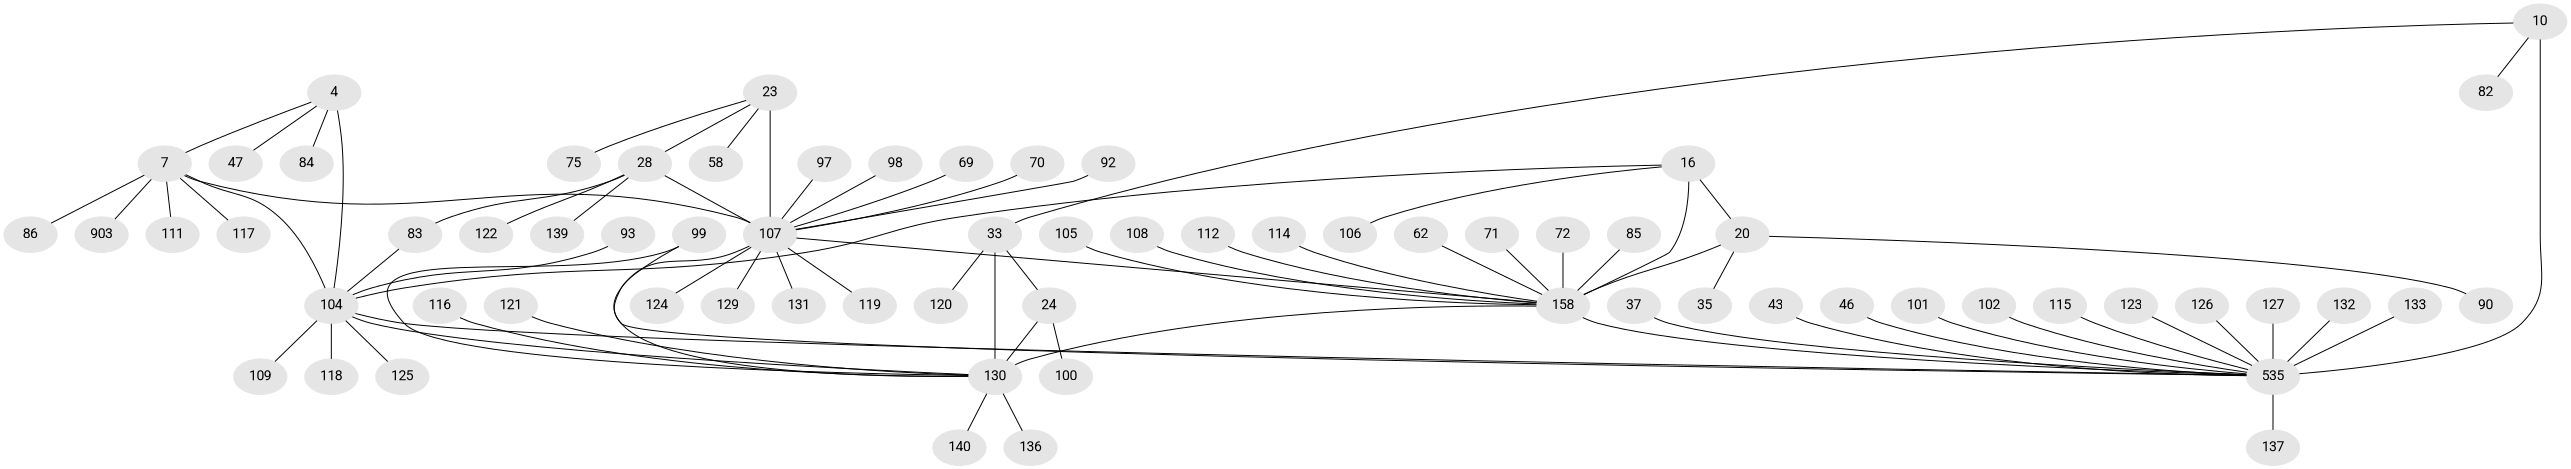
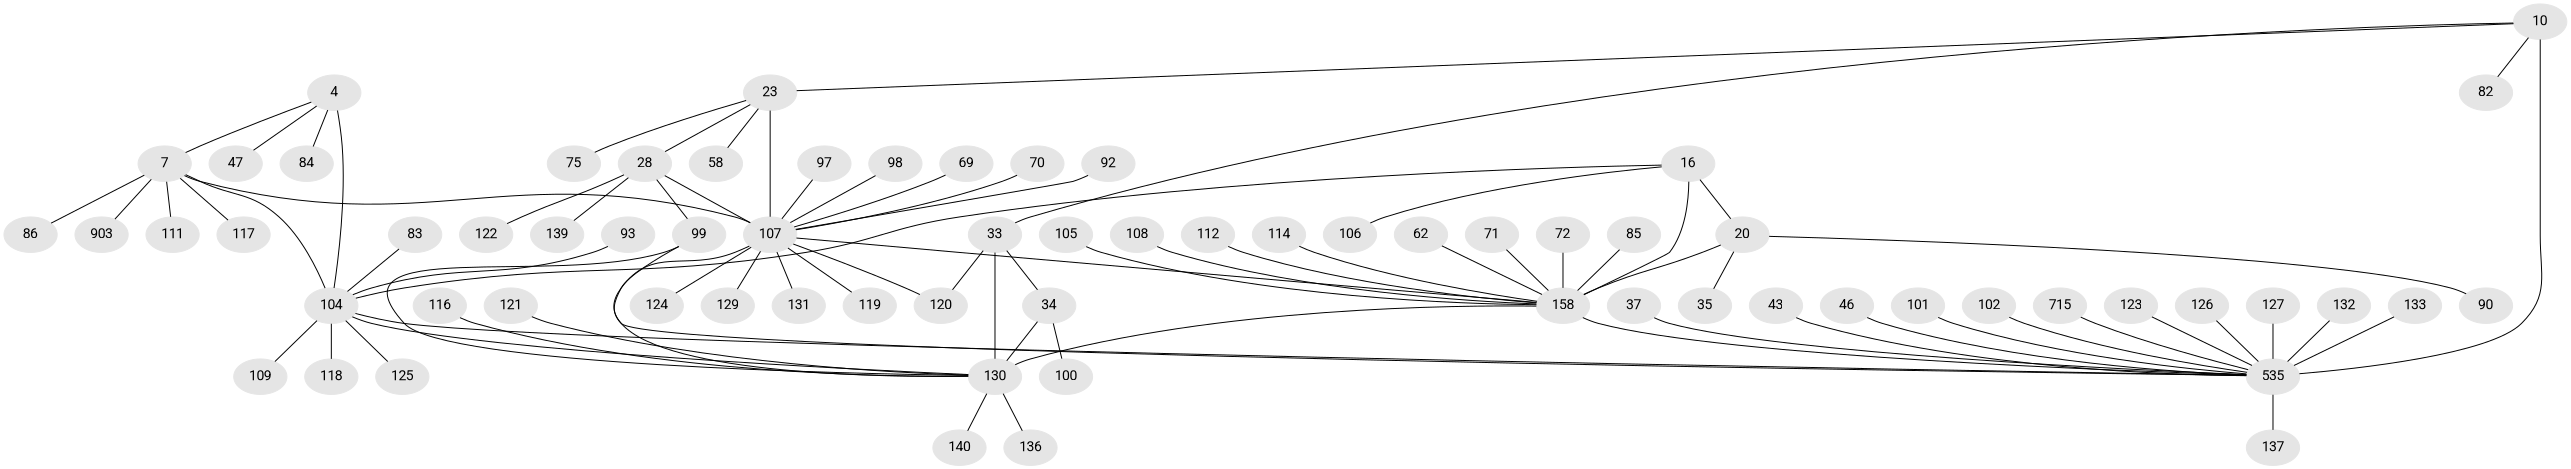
edge "10" -- "23": added
edge "28" -- "83": now "28" -- "99"
edge "107" -- "120": added
node "24": label "24" -> "34"
node "115": label "115" -> "715"
